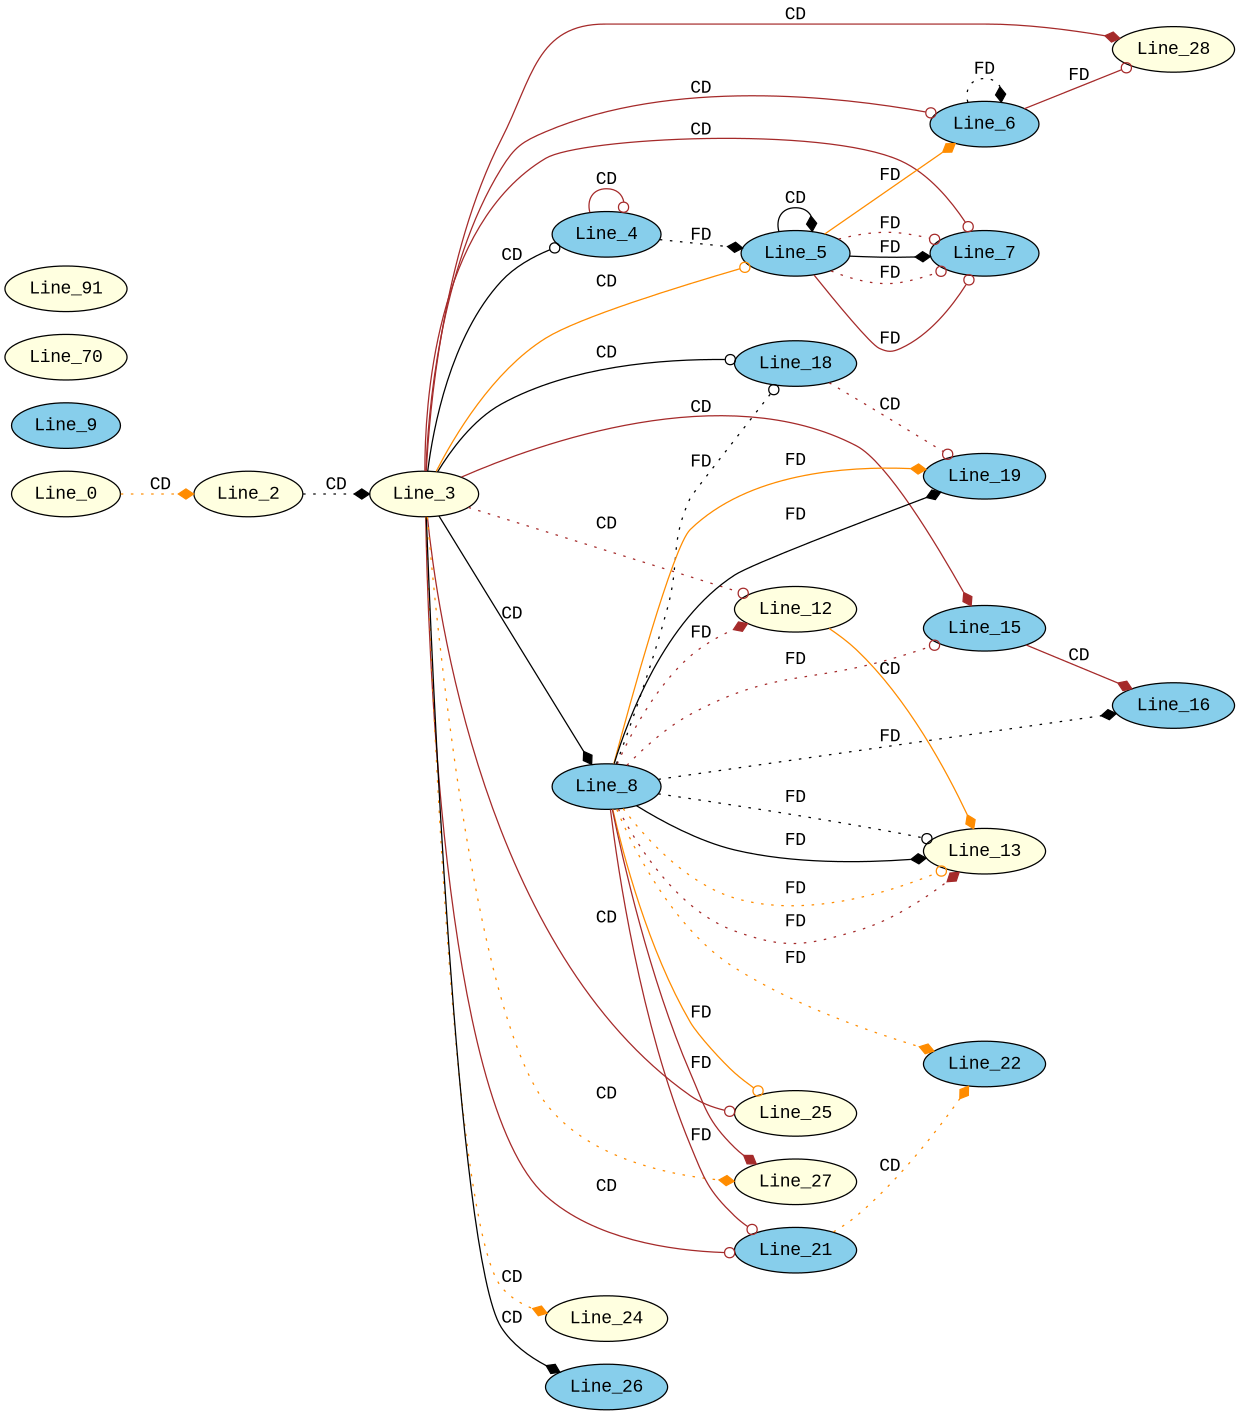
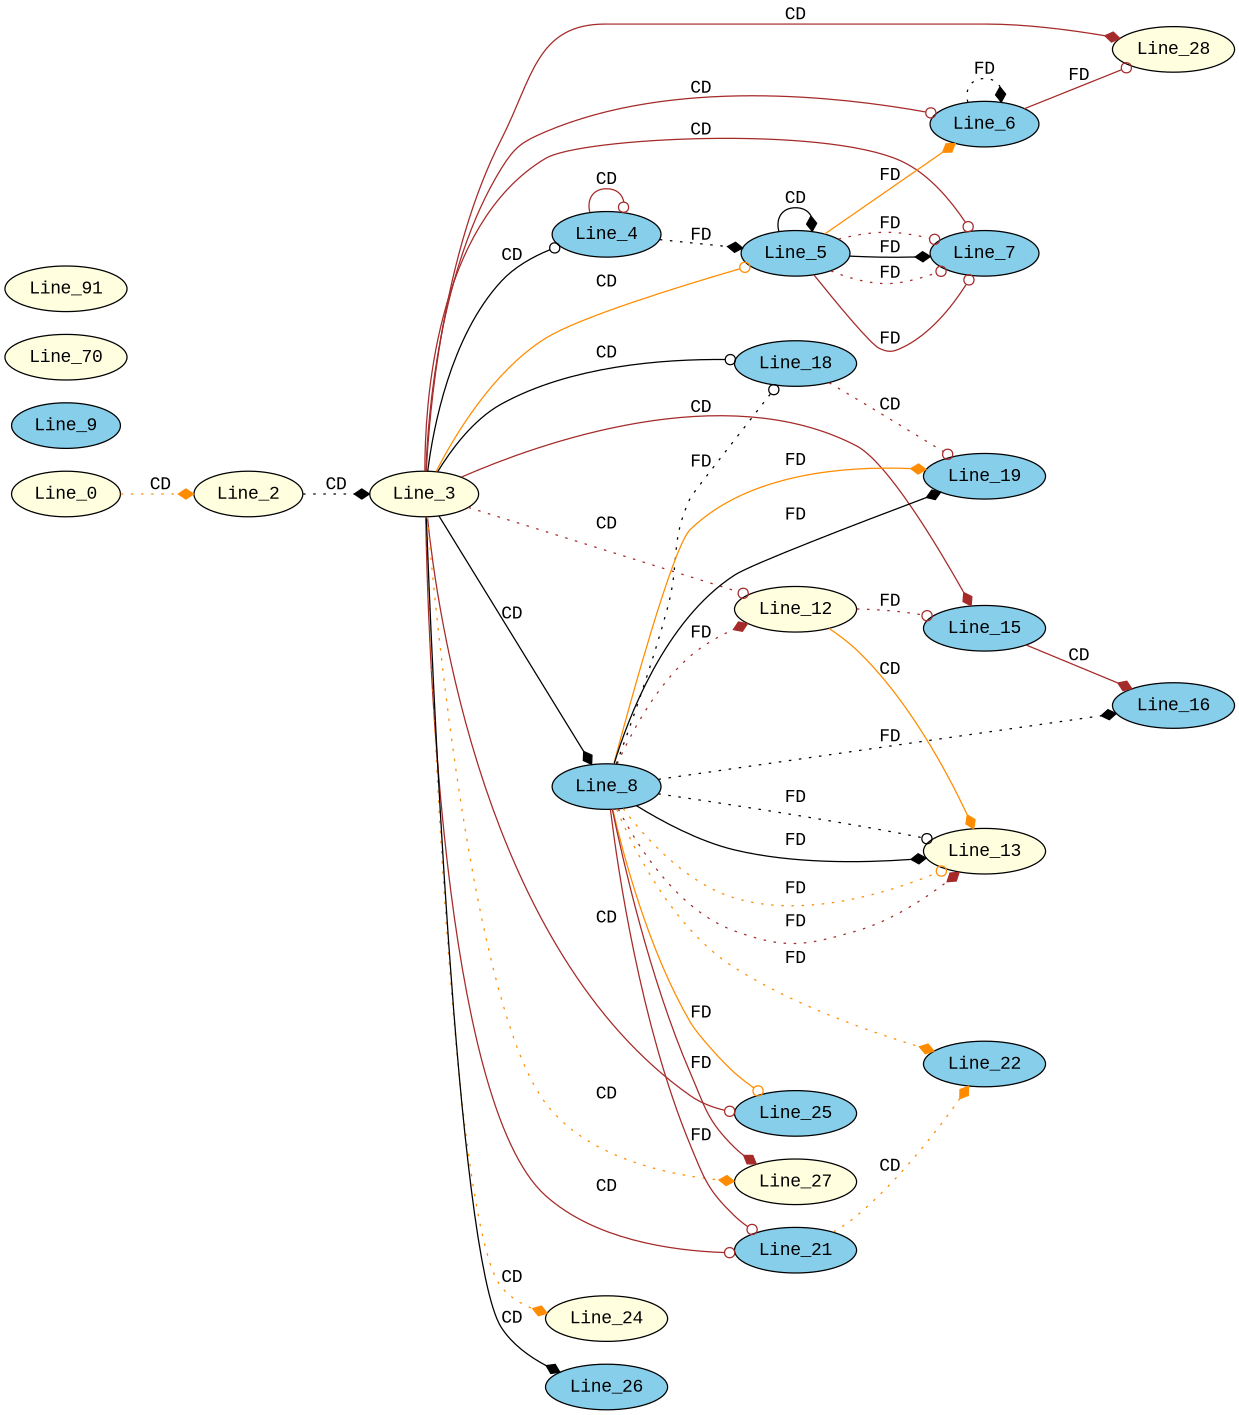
edge "Line_8" -> "Line_15": now "Line_12" -> "Line_15"
node "Line_25": fillcolor lightyellow -> skyblue
